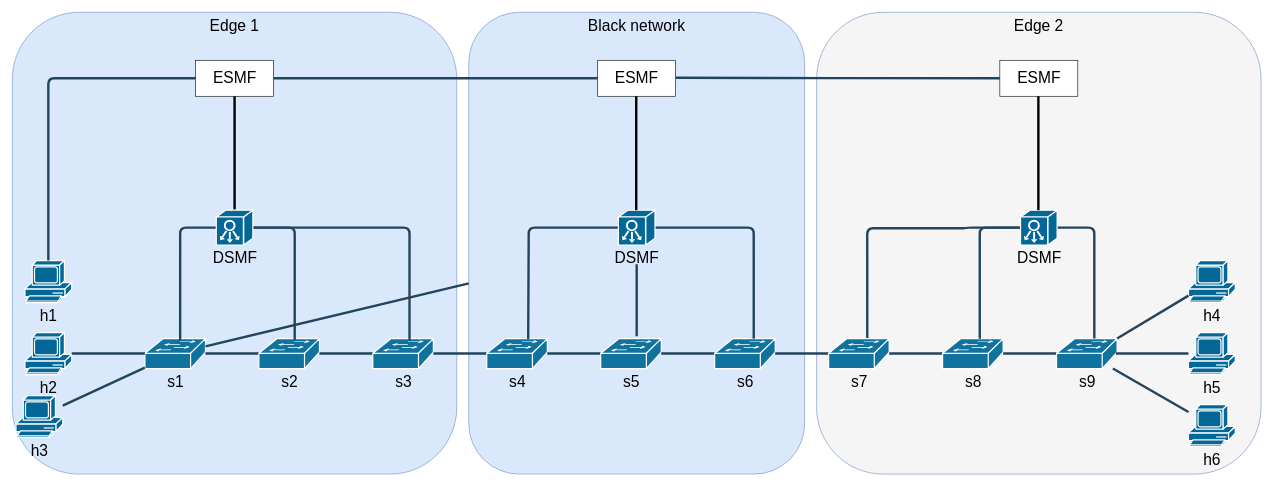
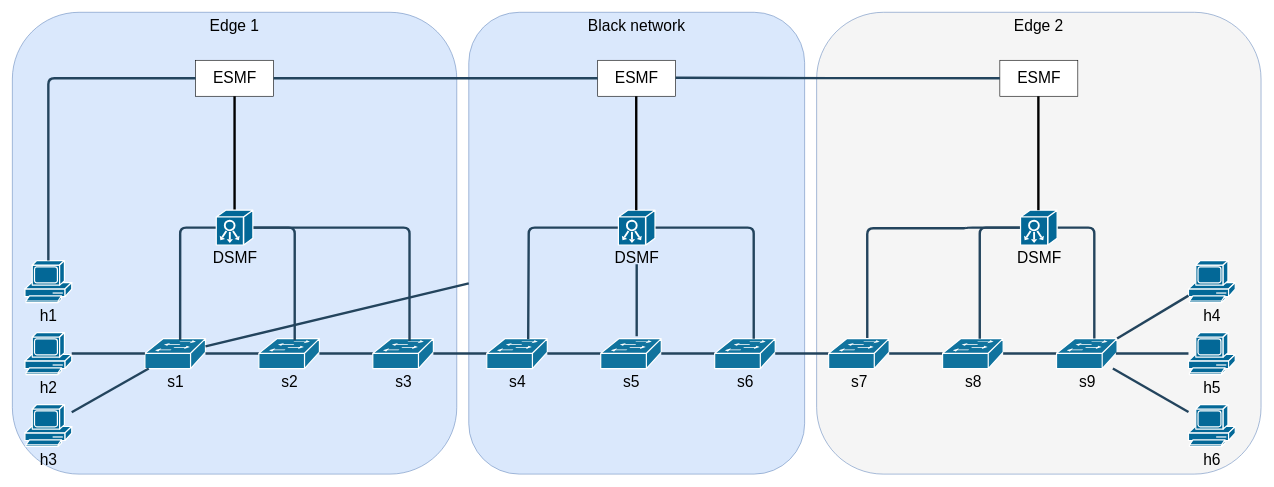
node "h3": moved (39, 417) -> (48, 426)
